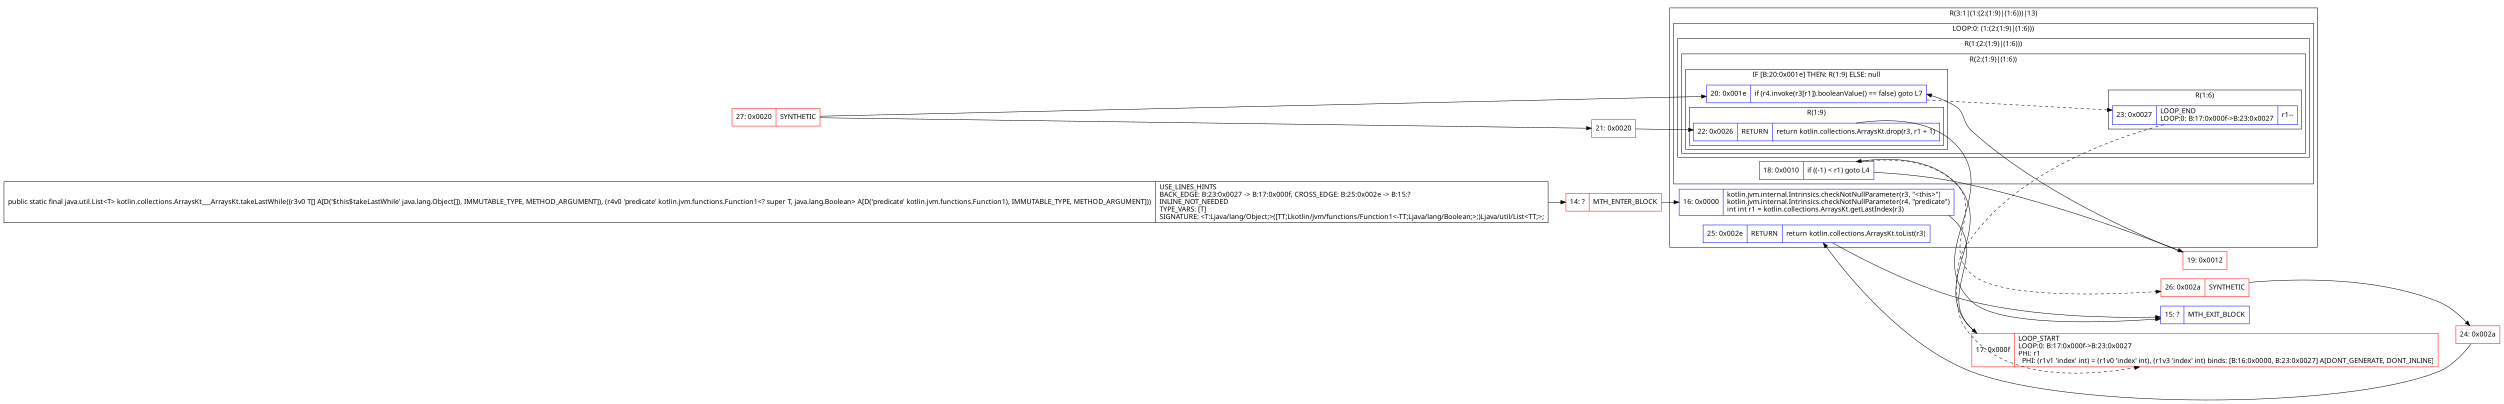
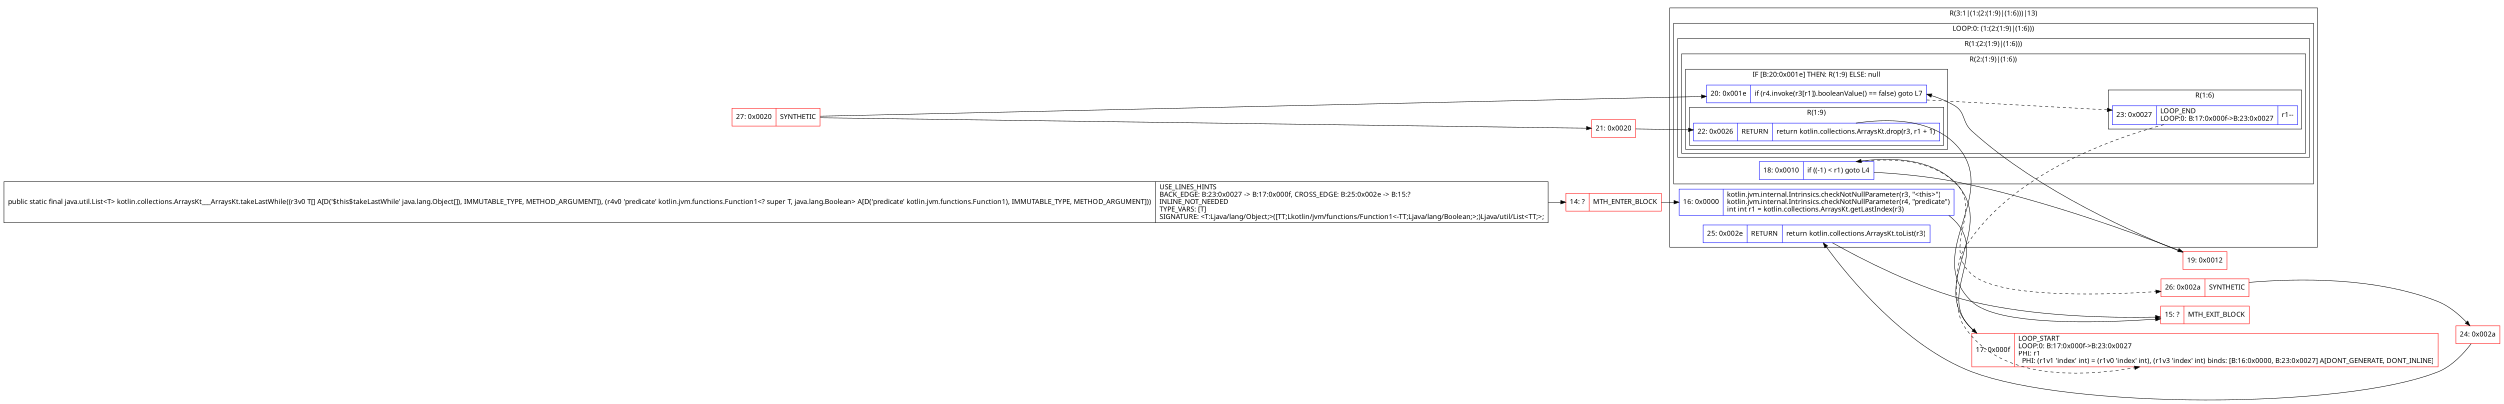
node "15: ?": color blue -> red
